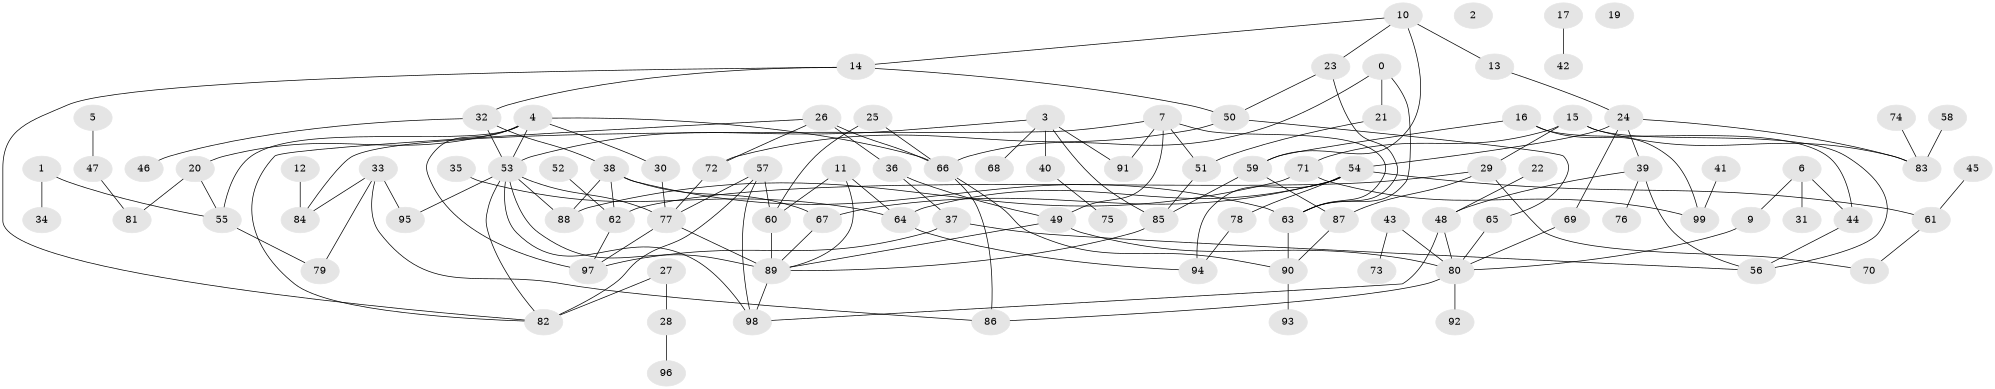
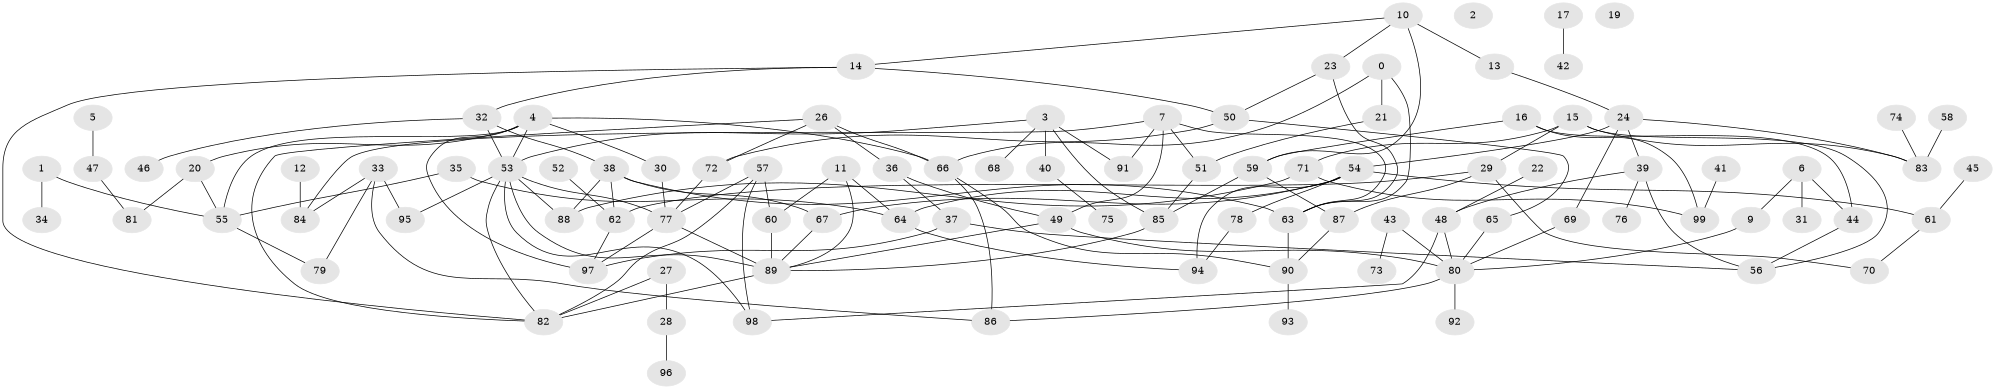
node "25": removed
edge "35" -- "55": added
edge "89" -- "98": now "89" -- "82"
